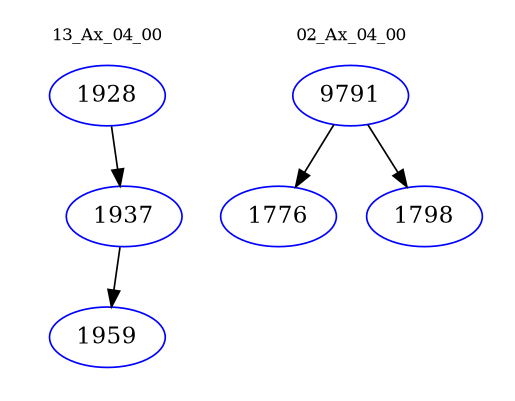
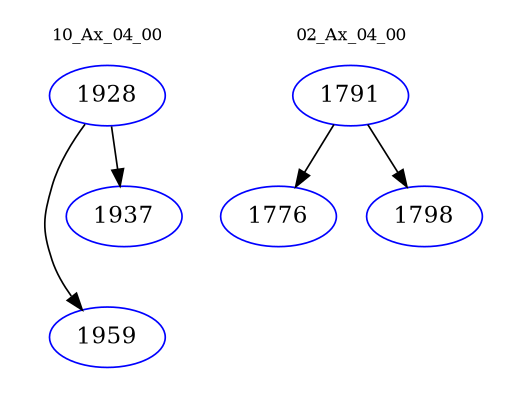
cluster "13_Ax_04_00": label "13_Ax_04_00" -> "10_Ax_04_00"
node "9791": label "9791" -> "1791"
edge "1937" -> "1959": now "1928" -> "1959"
